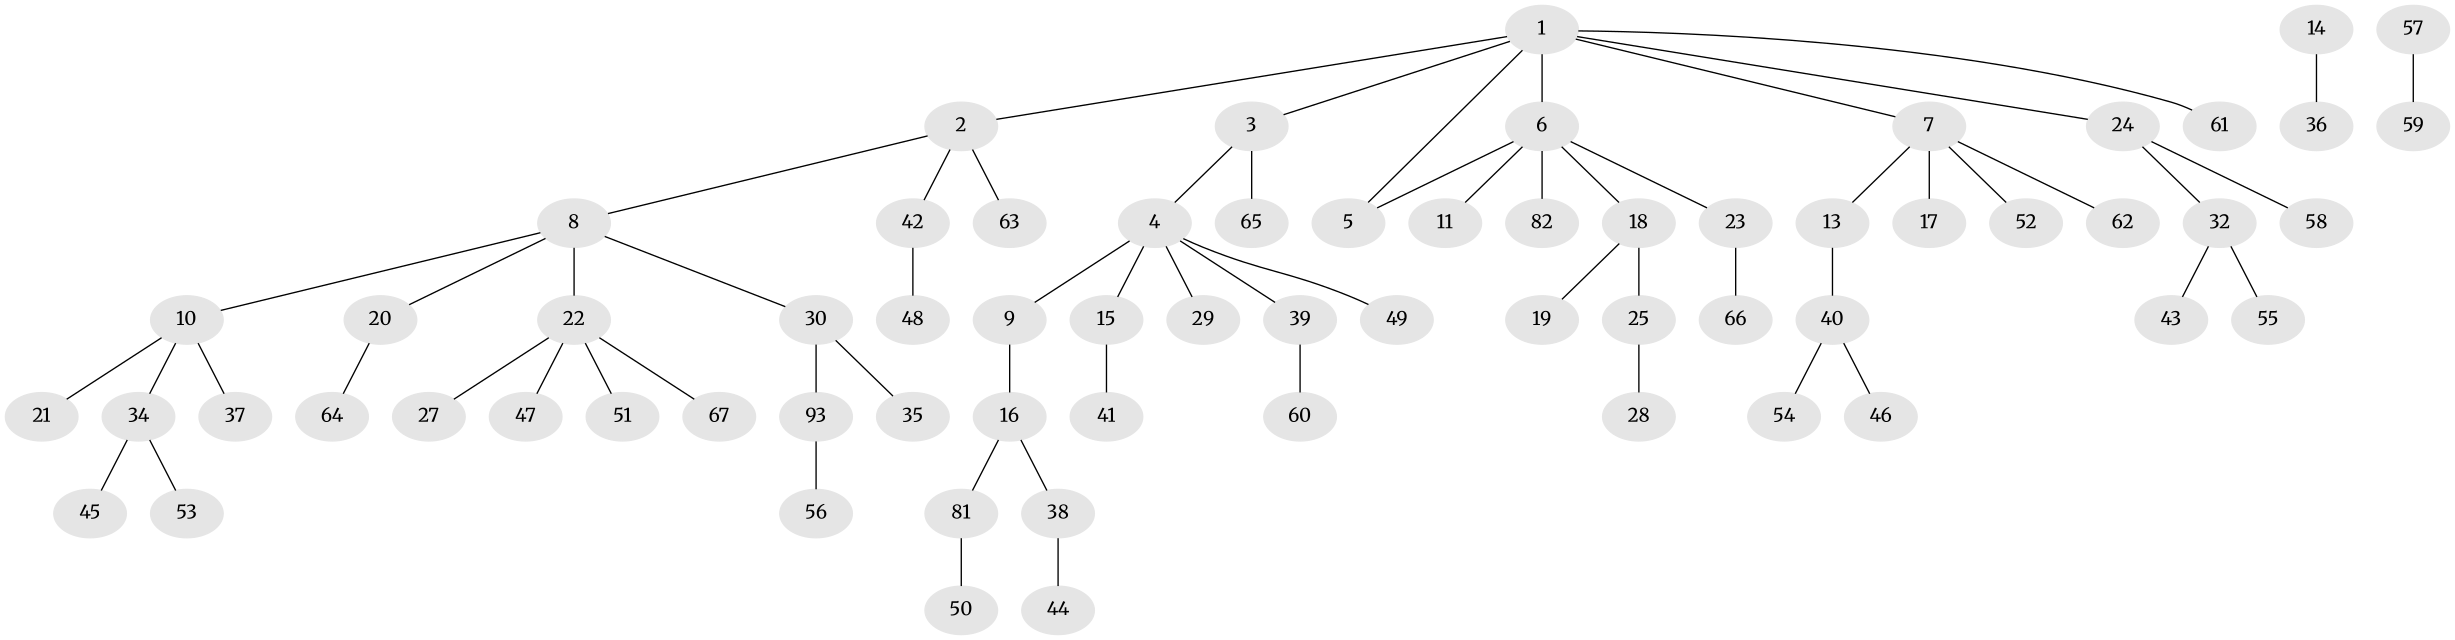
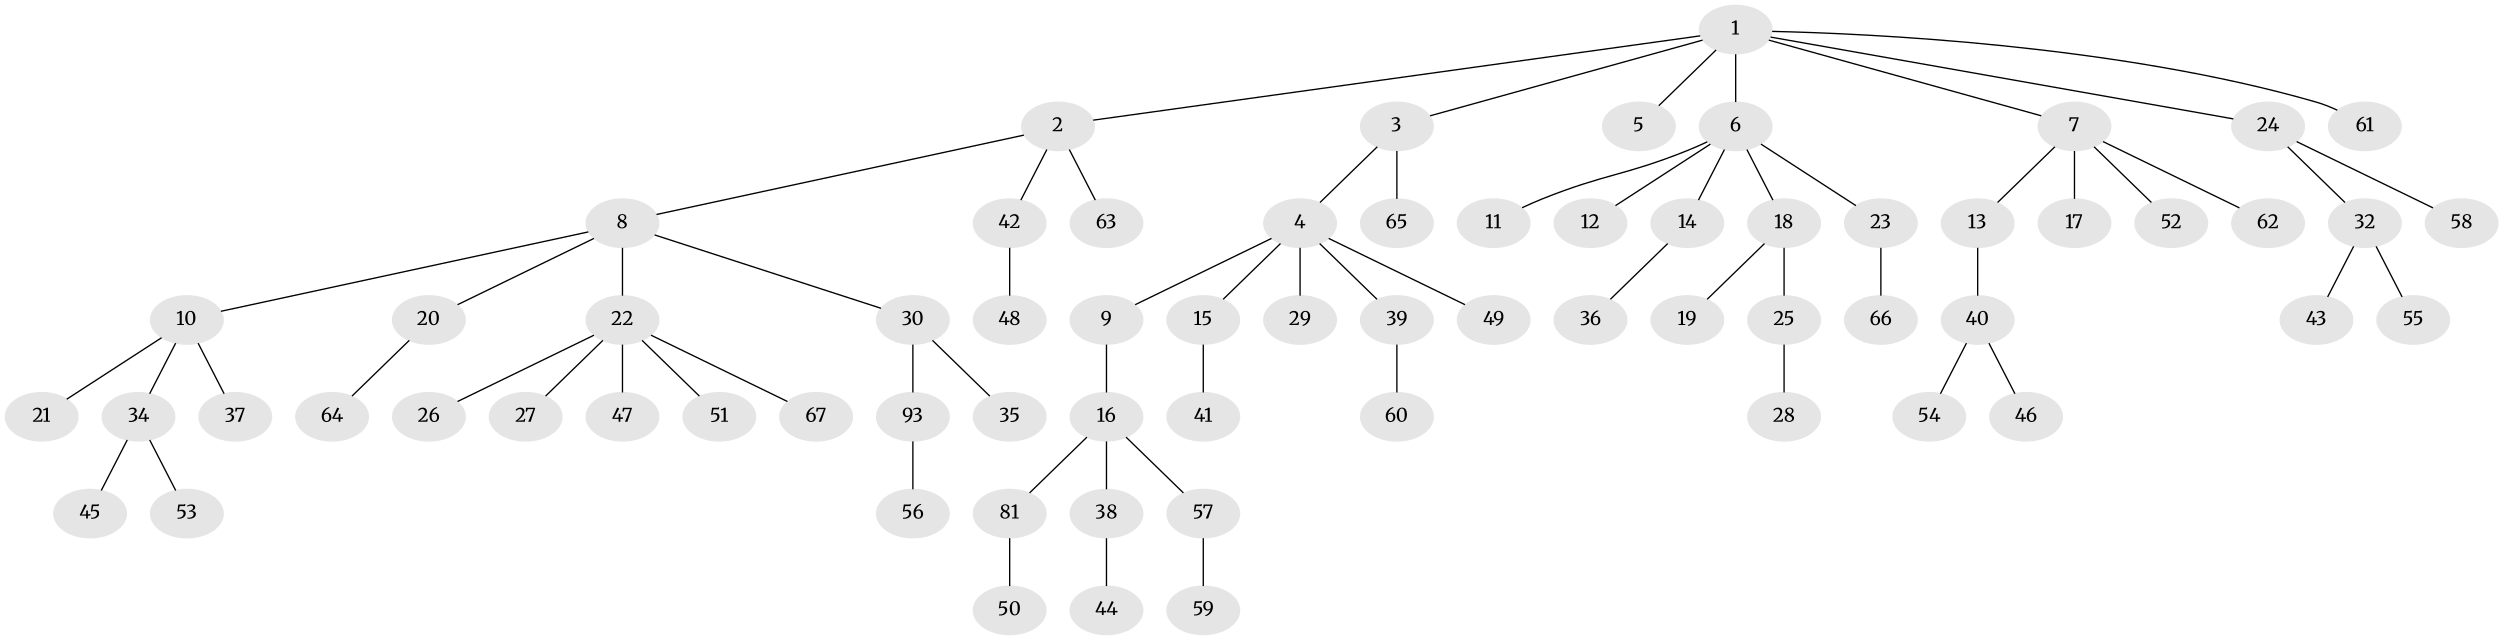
edge "6" -- "5": now "6" -- "14"
node "82": label "82" -> "12"
node "26": added
edge "16" -- "57": added
